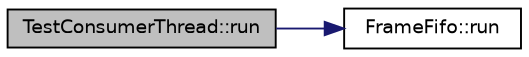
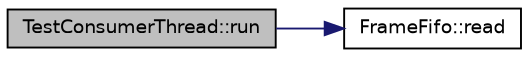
node "FrameFifo::run": label "FrameFifo::run" -> "FrameFifo::read"
